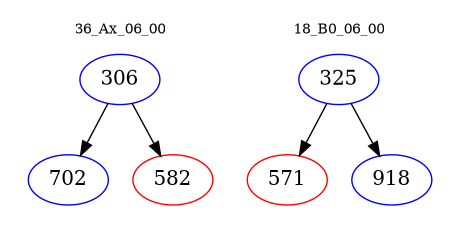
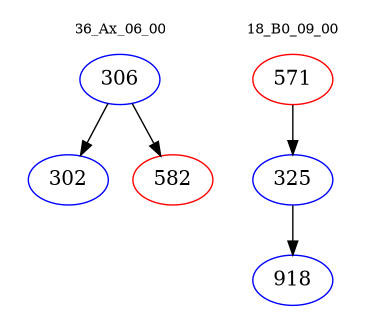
cluster "18_B0_06_00": label "18_B0_06_00" -> "18_B0_09_00"
edge "325" -> "571": reversed
node "702": label "702" -> "302"
